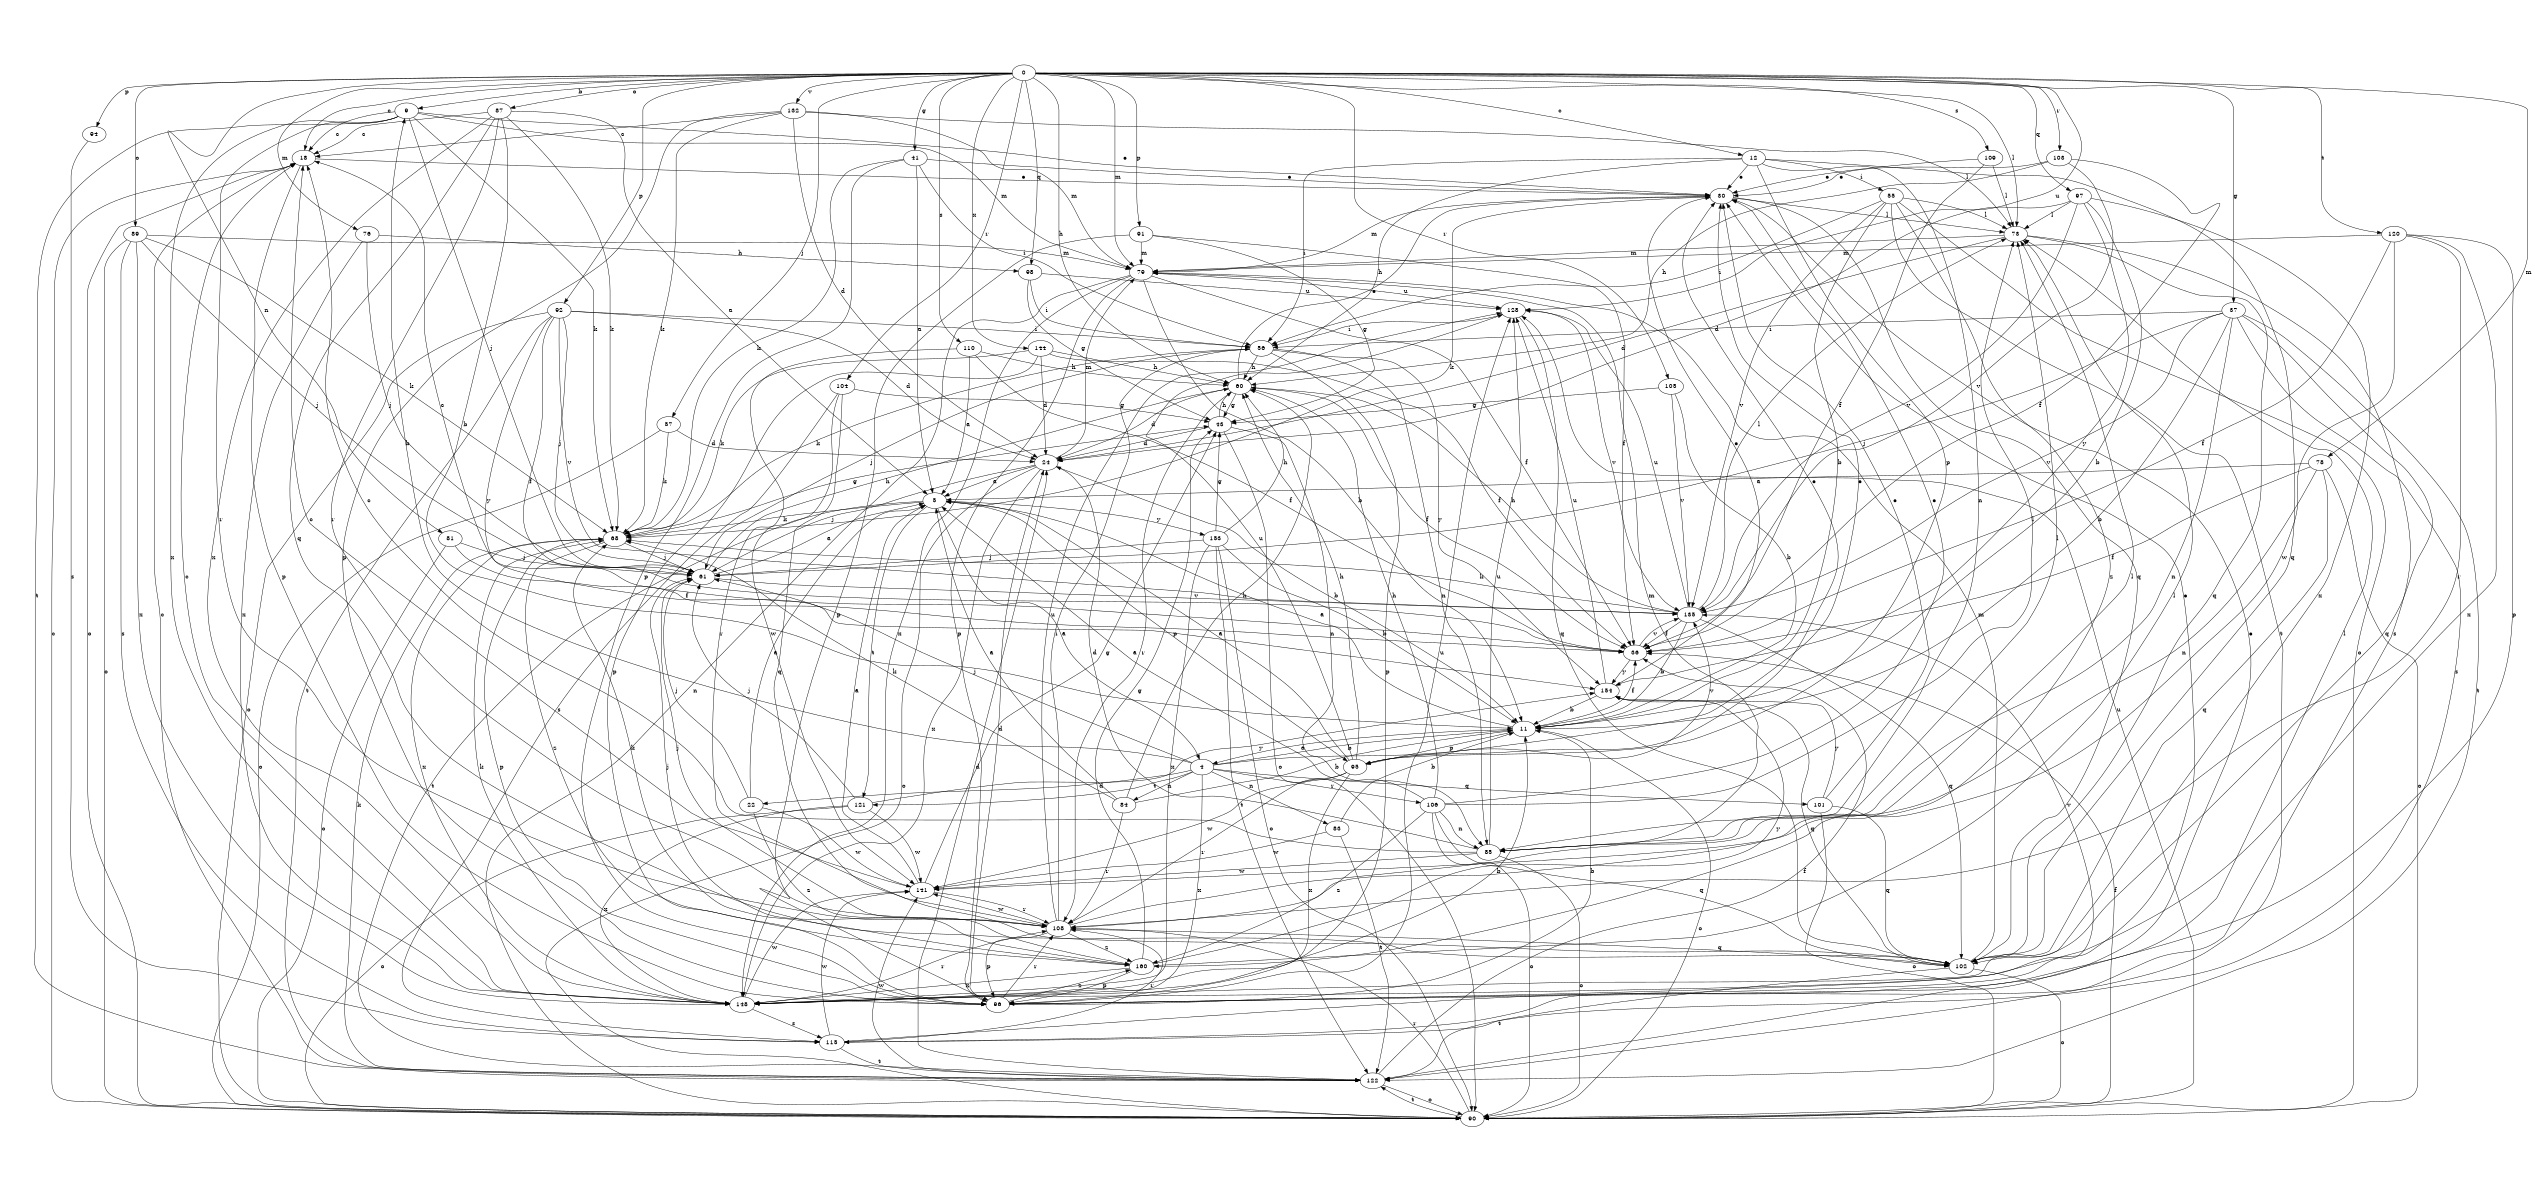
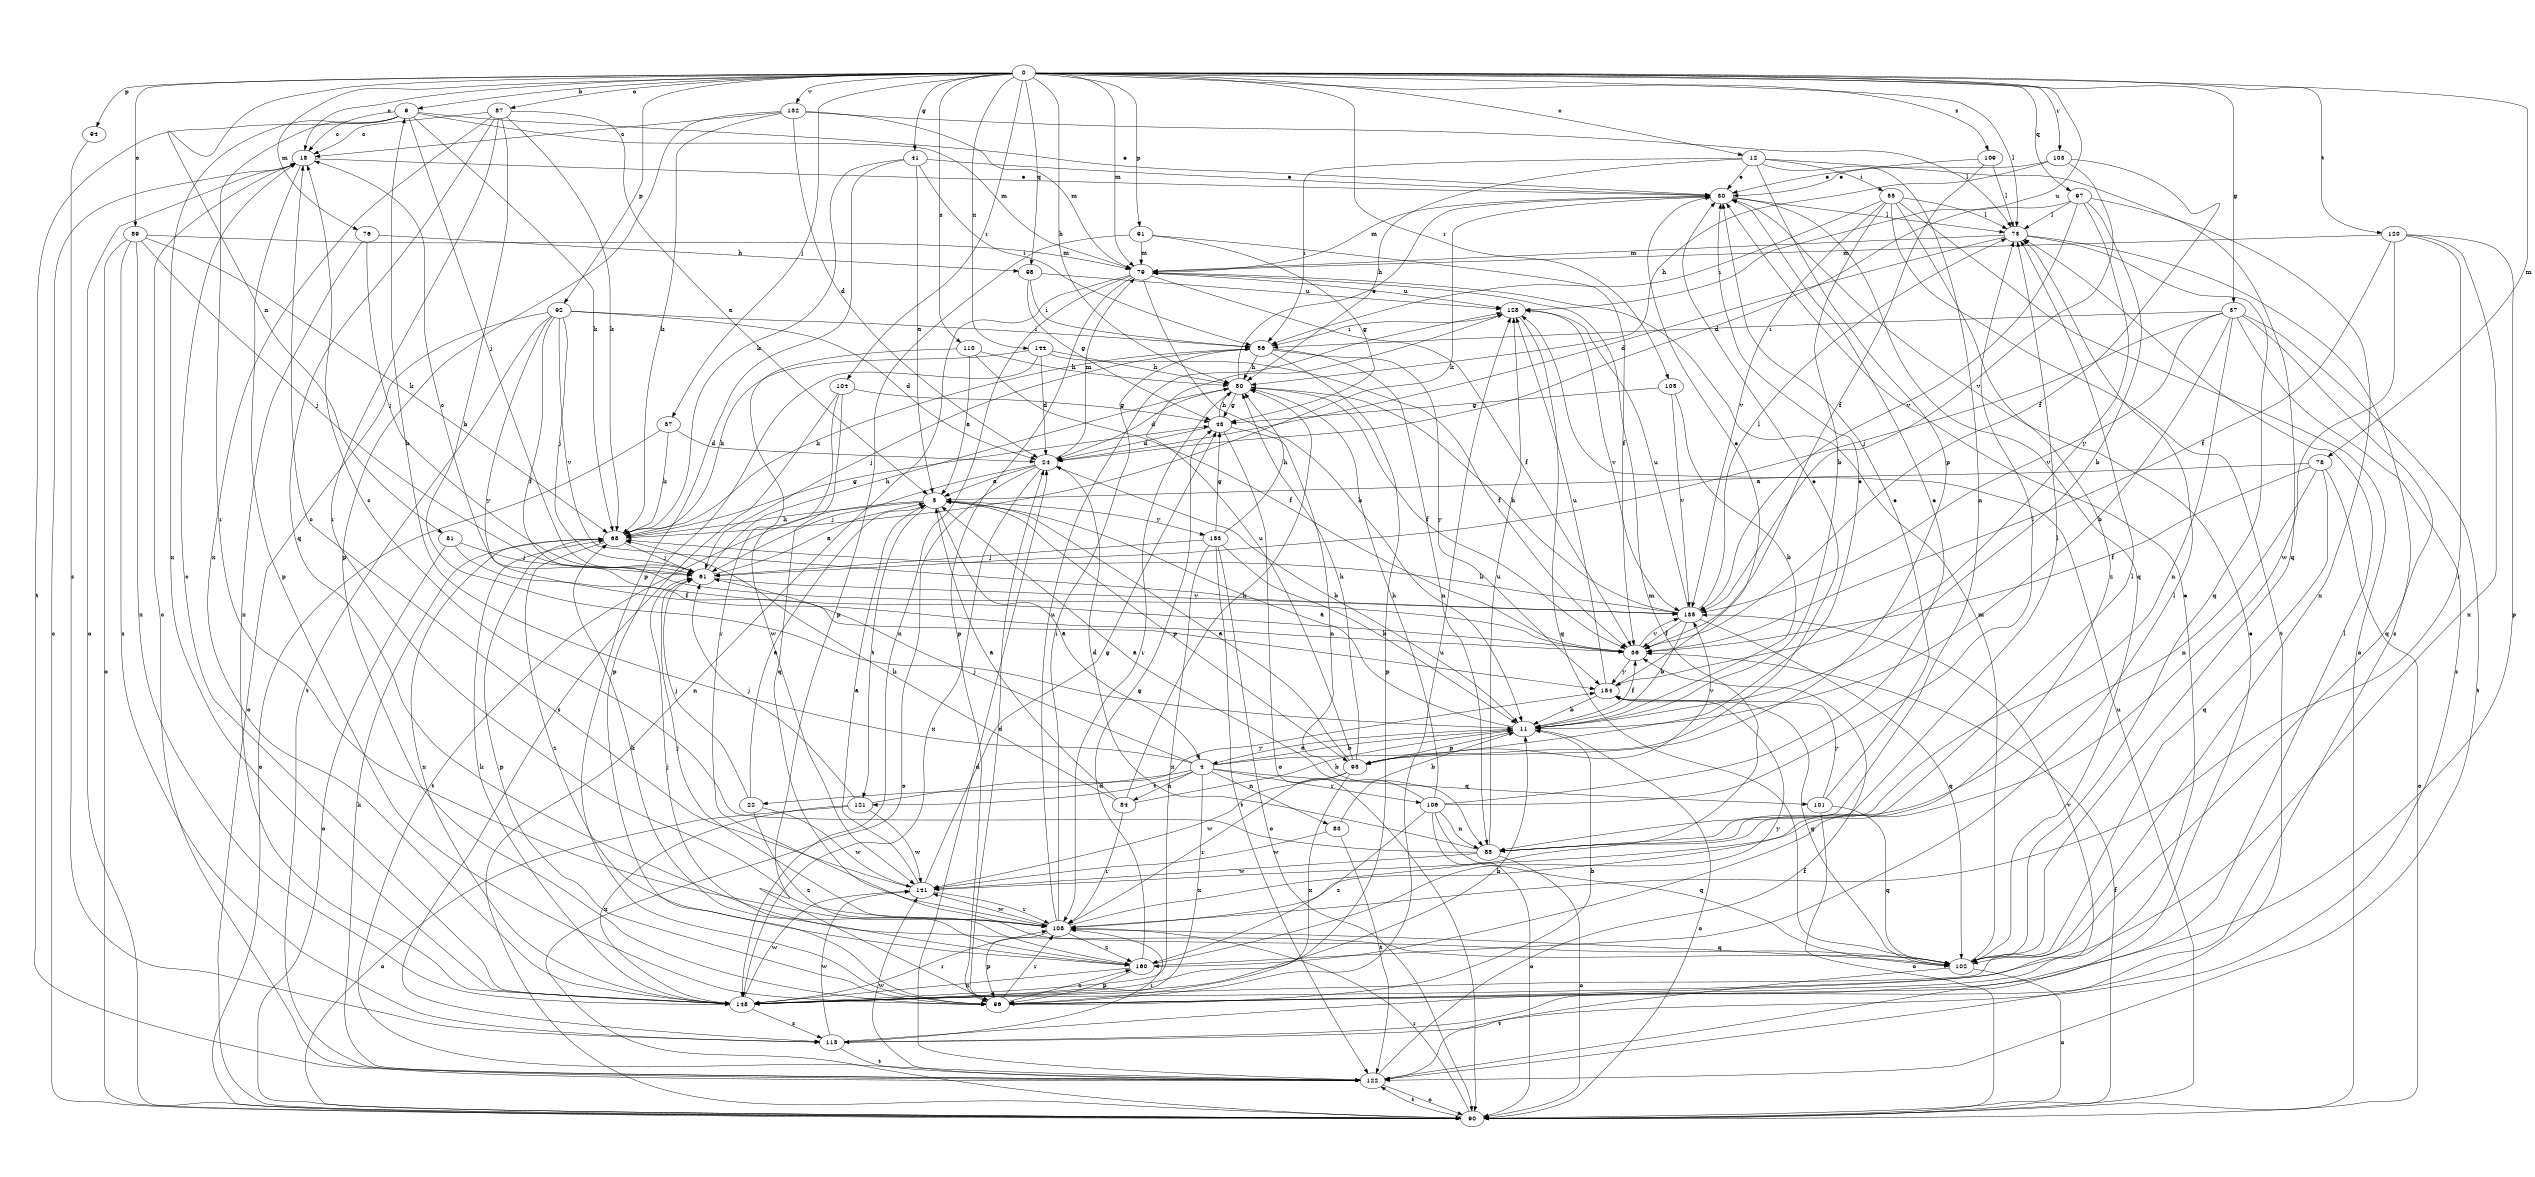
node "60": label "60" -> "50"
